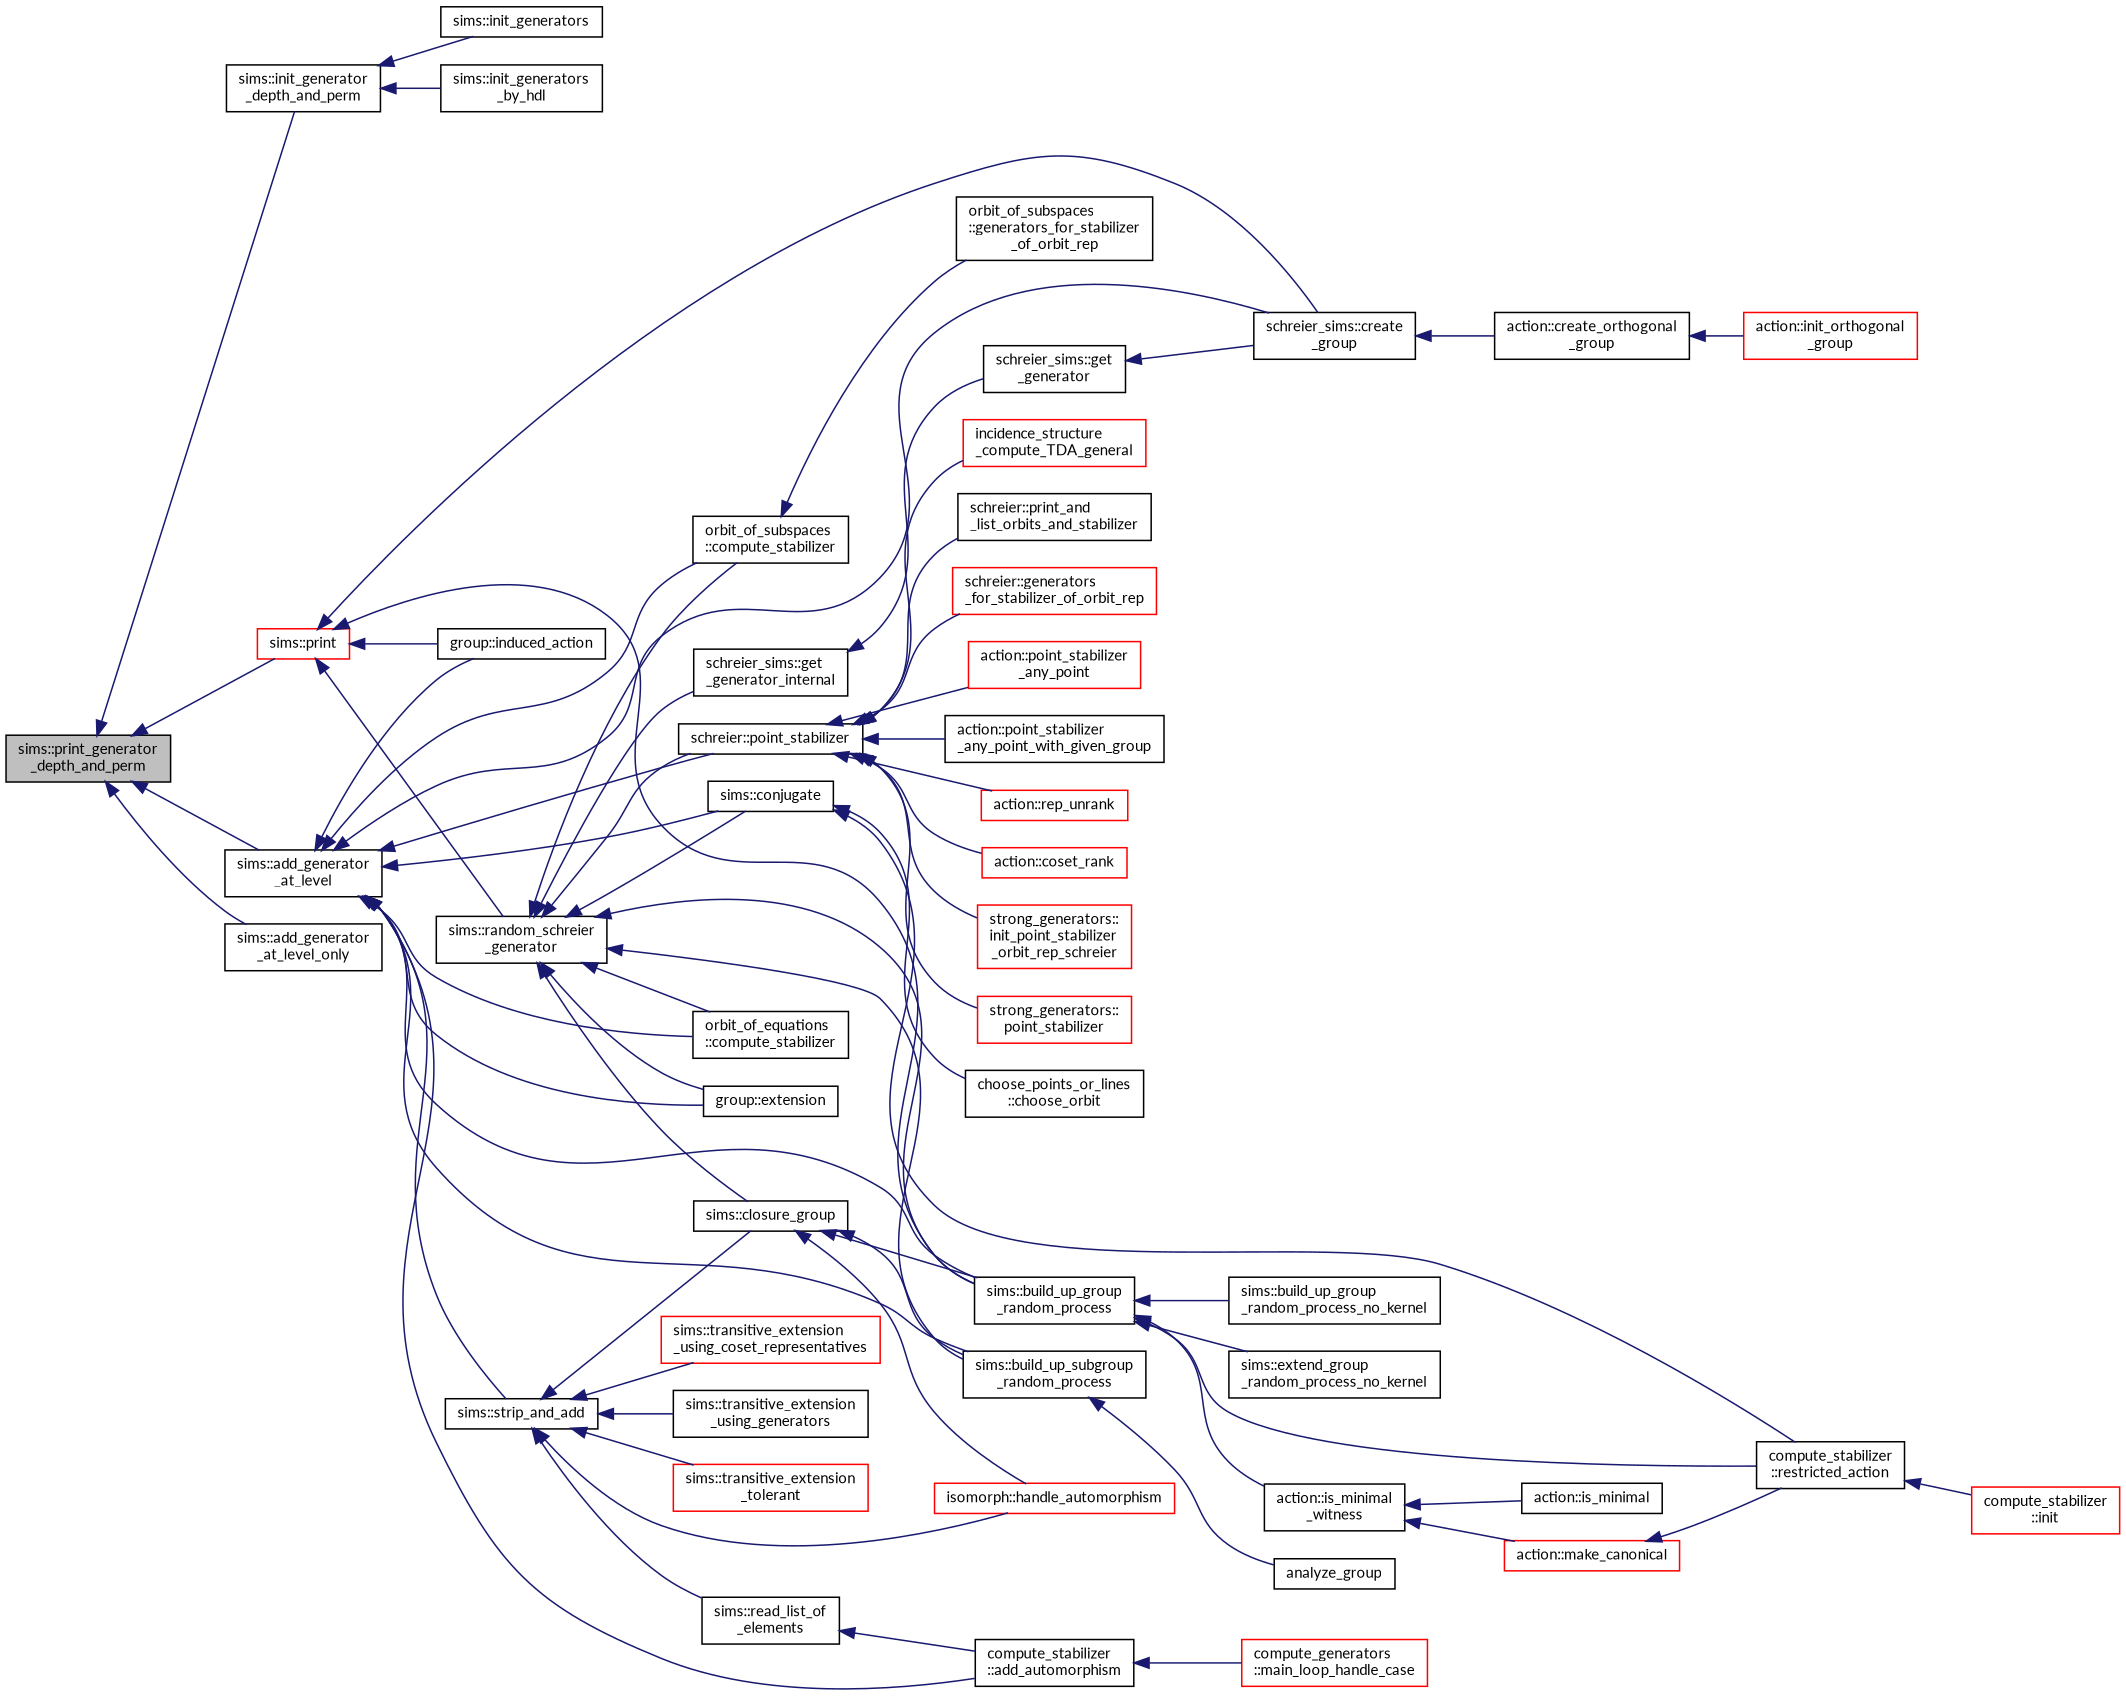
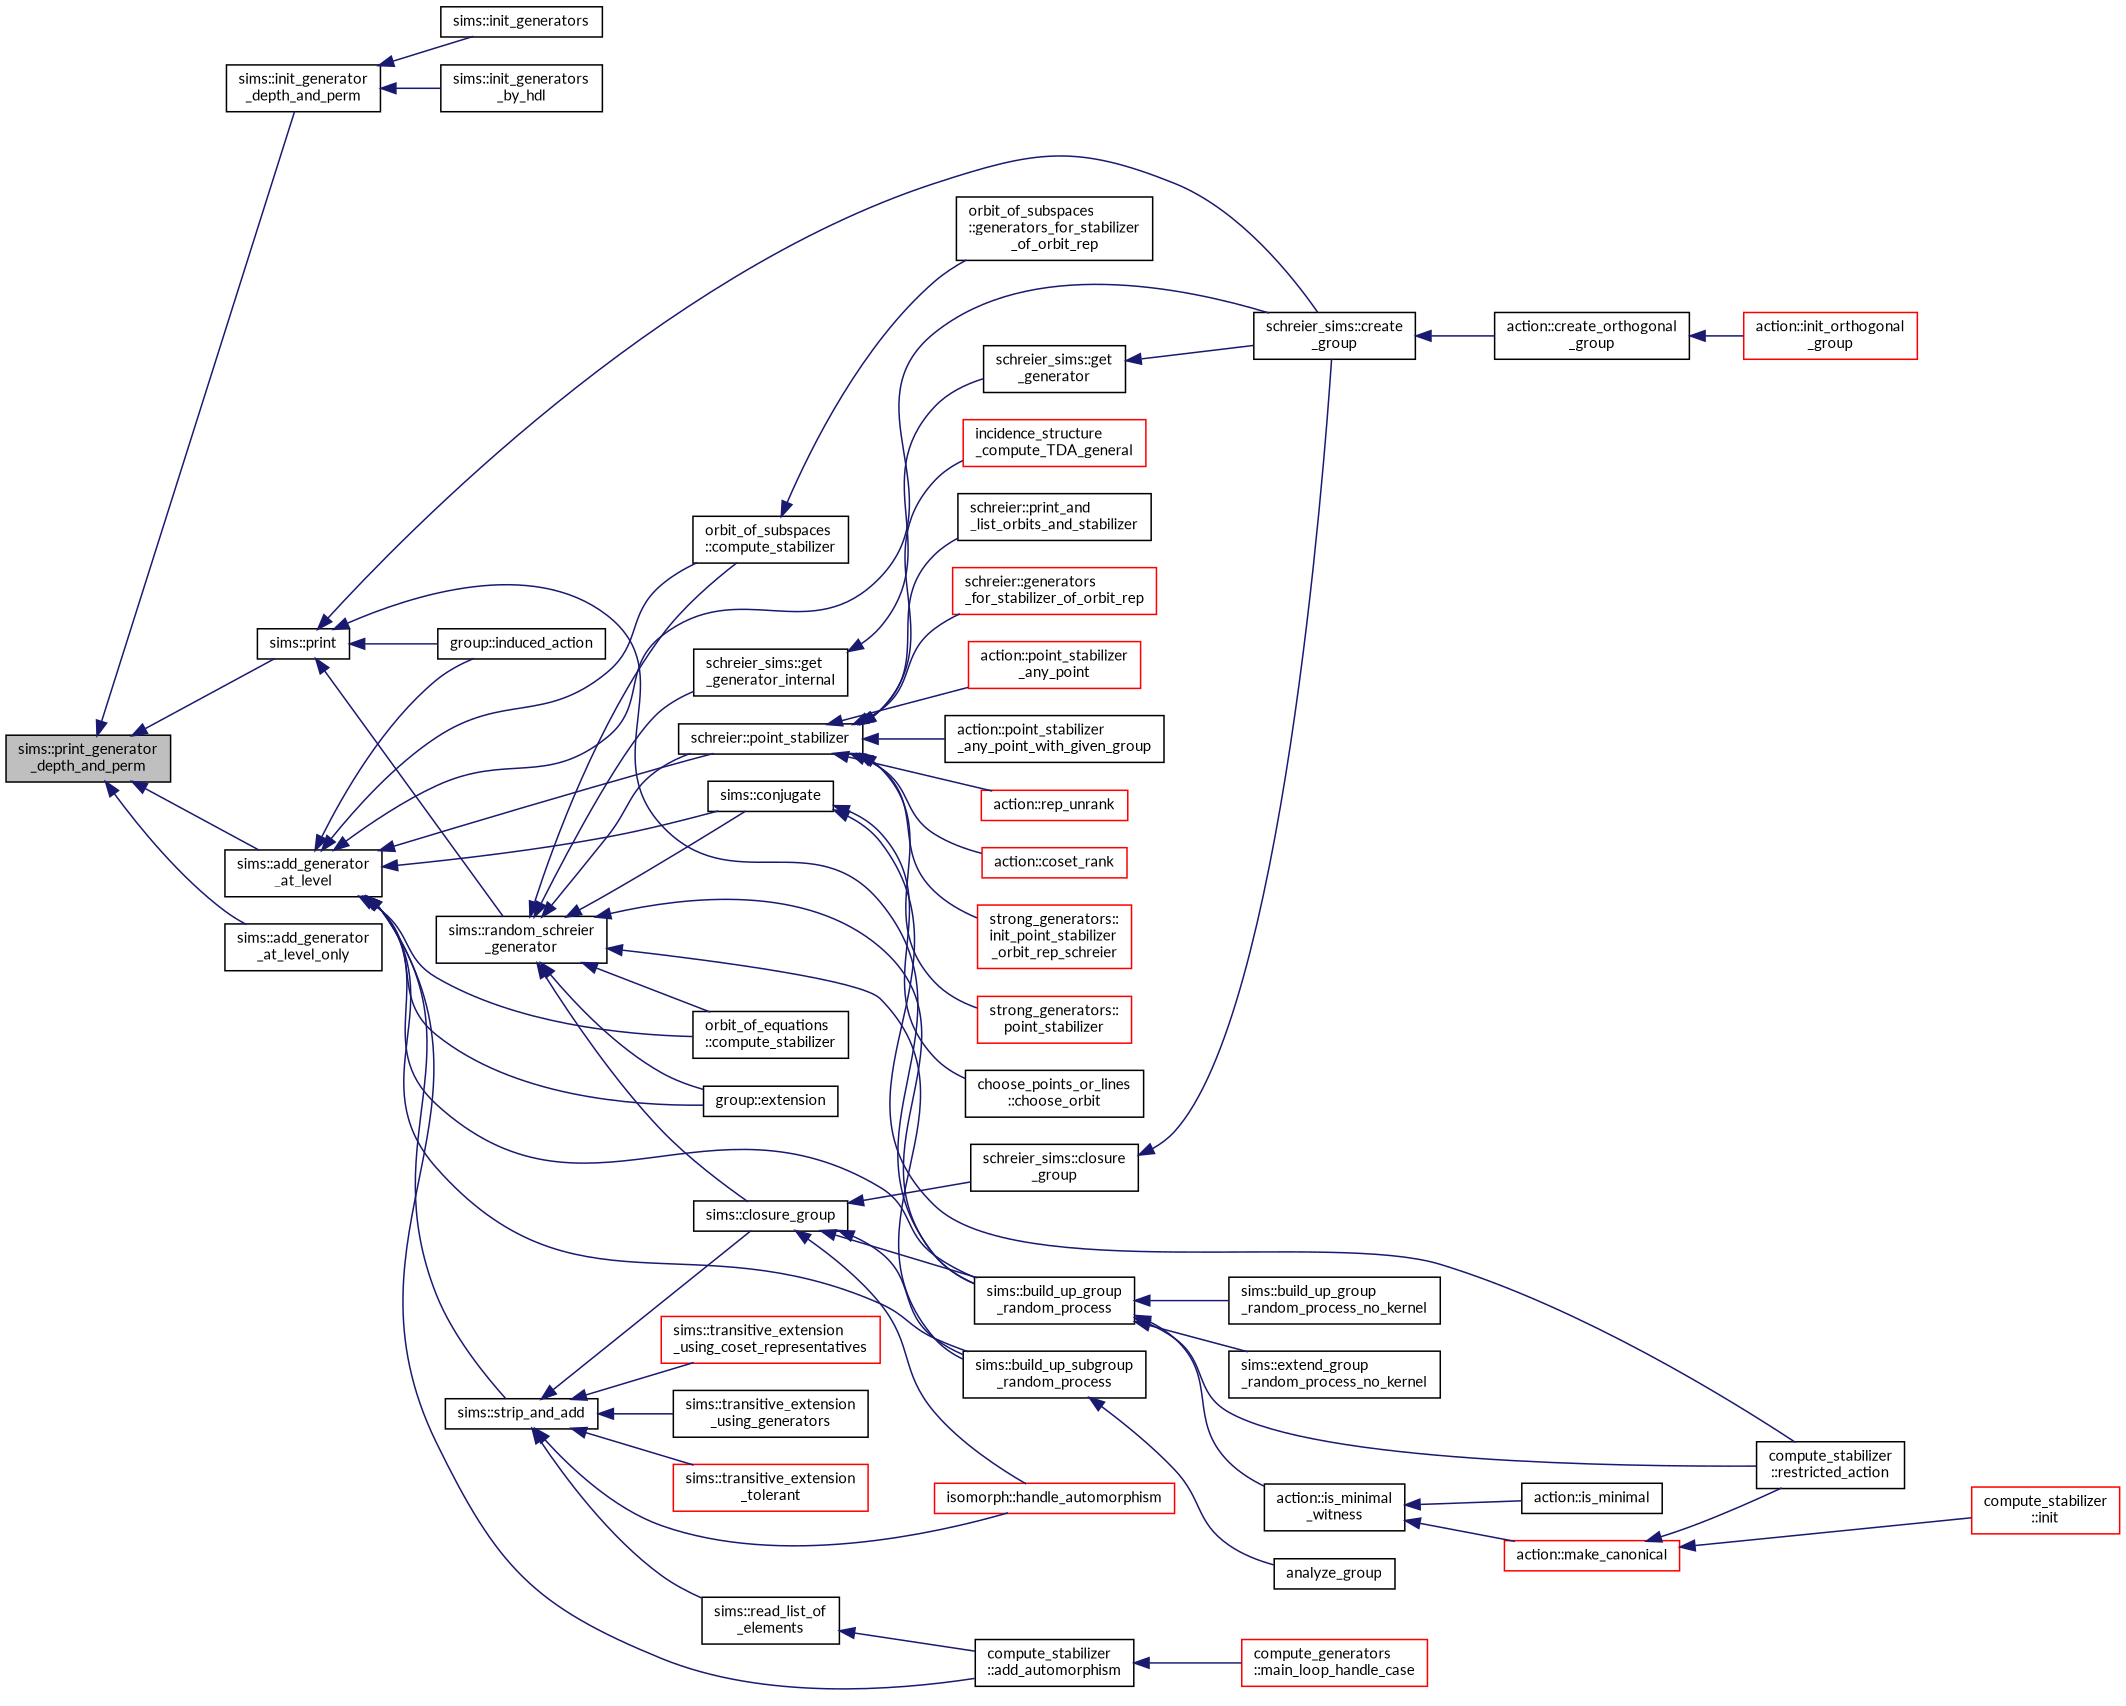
node "sims::print": color red -> black
node "schreier_sims::closure _group": added
edge "compute_stabilizer ::init" -> "compute_stabilizer ::restricted_action": now "compute_stabilizer ::init" -> "action::make_canonical"
